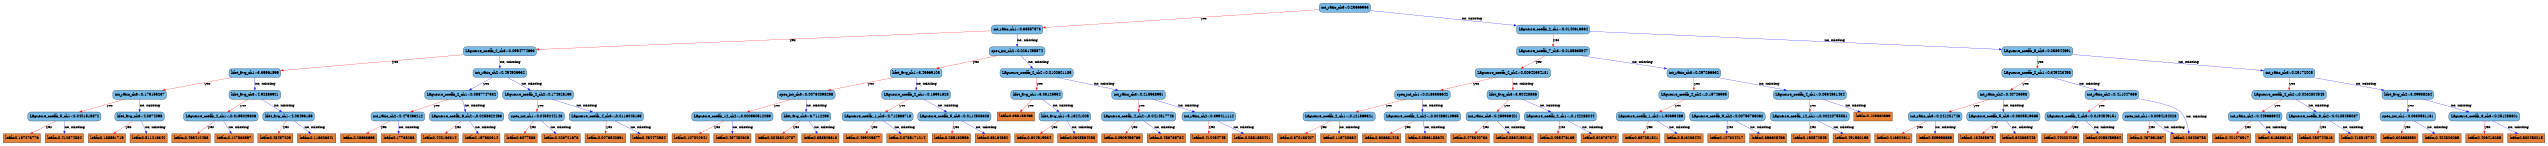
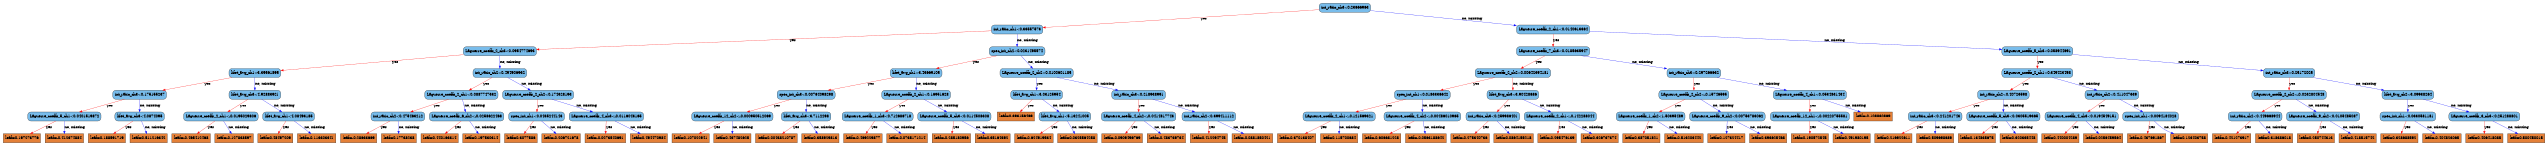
edge "int_ratio_ch2<0.494906932" -> "Laguerre_coeffs_2_ch1<0.0887747332": color #0000ff -> #ff0000
edge "Laguerre_coeffs_2_ch2<0.0100601185" -> "lifet_avg_ch1<3.03125954": color #ff0000 -> #0000ff
edge "Laguerre_coeffs_2_ch2<-0.15746595" -> "Laguerre_coeffs_9_ch2<0.00753783062": added, label "no, missing"
edge "int_ratio_ch2<0.411047339" -> "leaf=0.123403758": now "int_ratio_ch2<0.411047339" -> "spec_int_ch1<0.0094184028"
